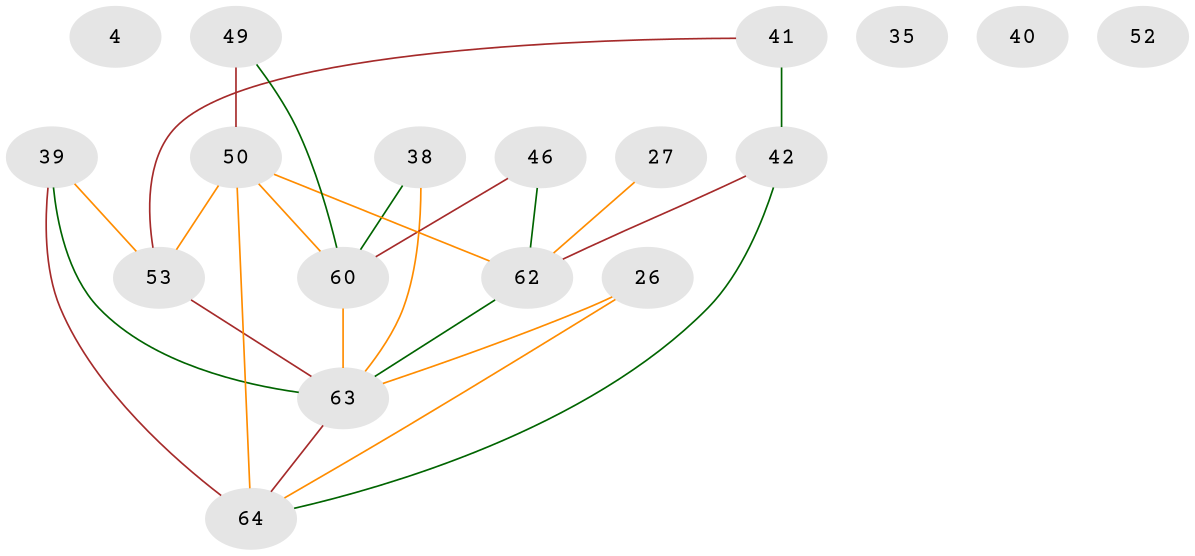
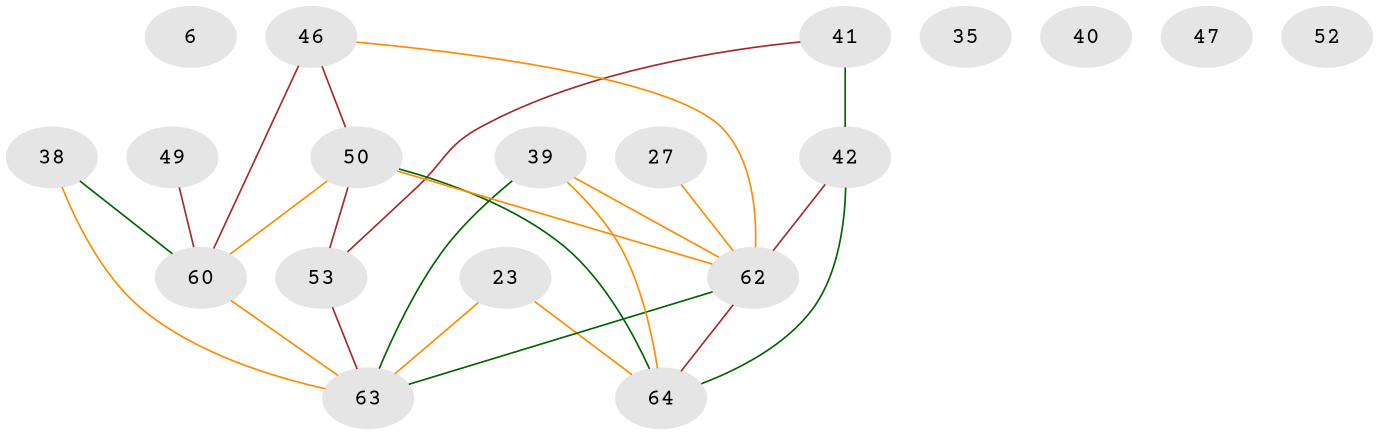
node "4": label "4" -> "6"
node "47": added
edge "49" -- "50": now "46" -- "50"
edge "49" -- "60": color darkgreen -> brown
edge "39" -- "53": now "39" -- "62"
edge "50" -- "53": color darkorange -> brown
edge "46" -- "62": color darkgreen -> darkorange
node "26": label "26" -> "23"
edge "50" -- "64": color darkorange -> darkgreen
edge "39" -- "64": color brown -> darkorange
edge "63" -- "64": now "62" -- "64"
